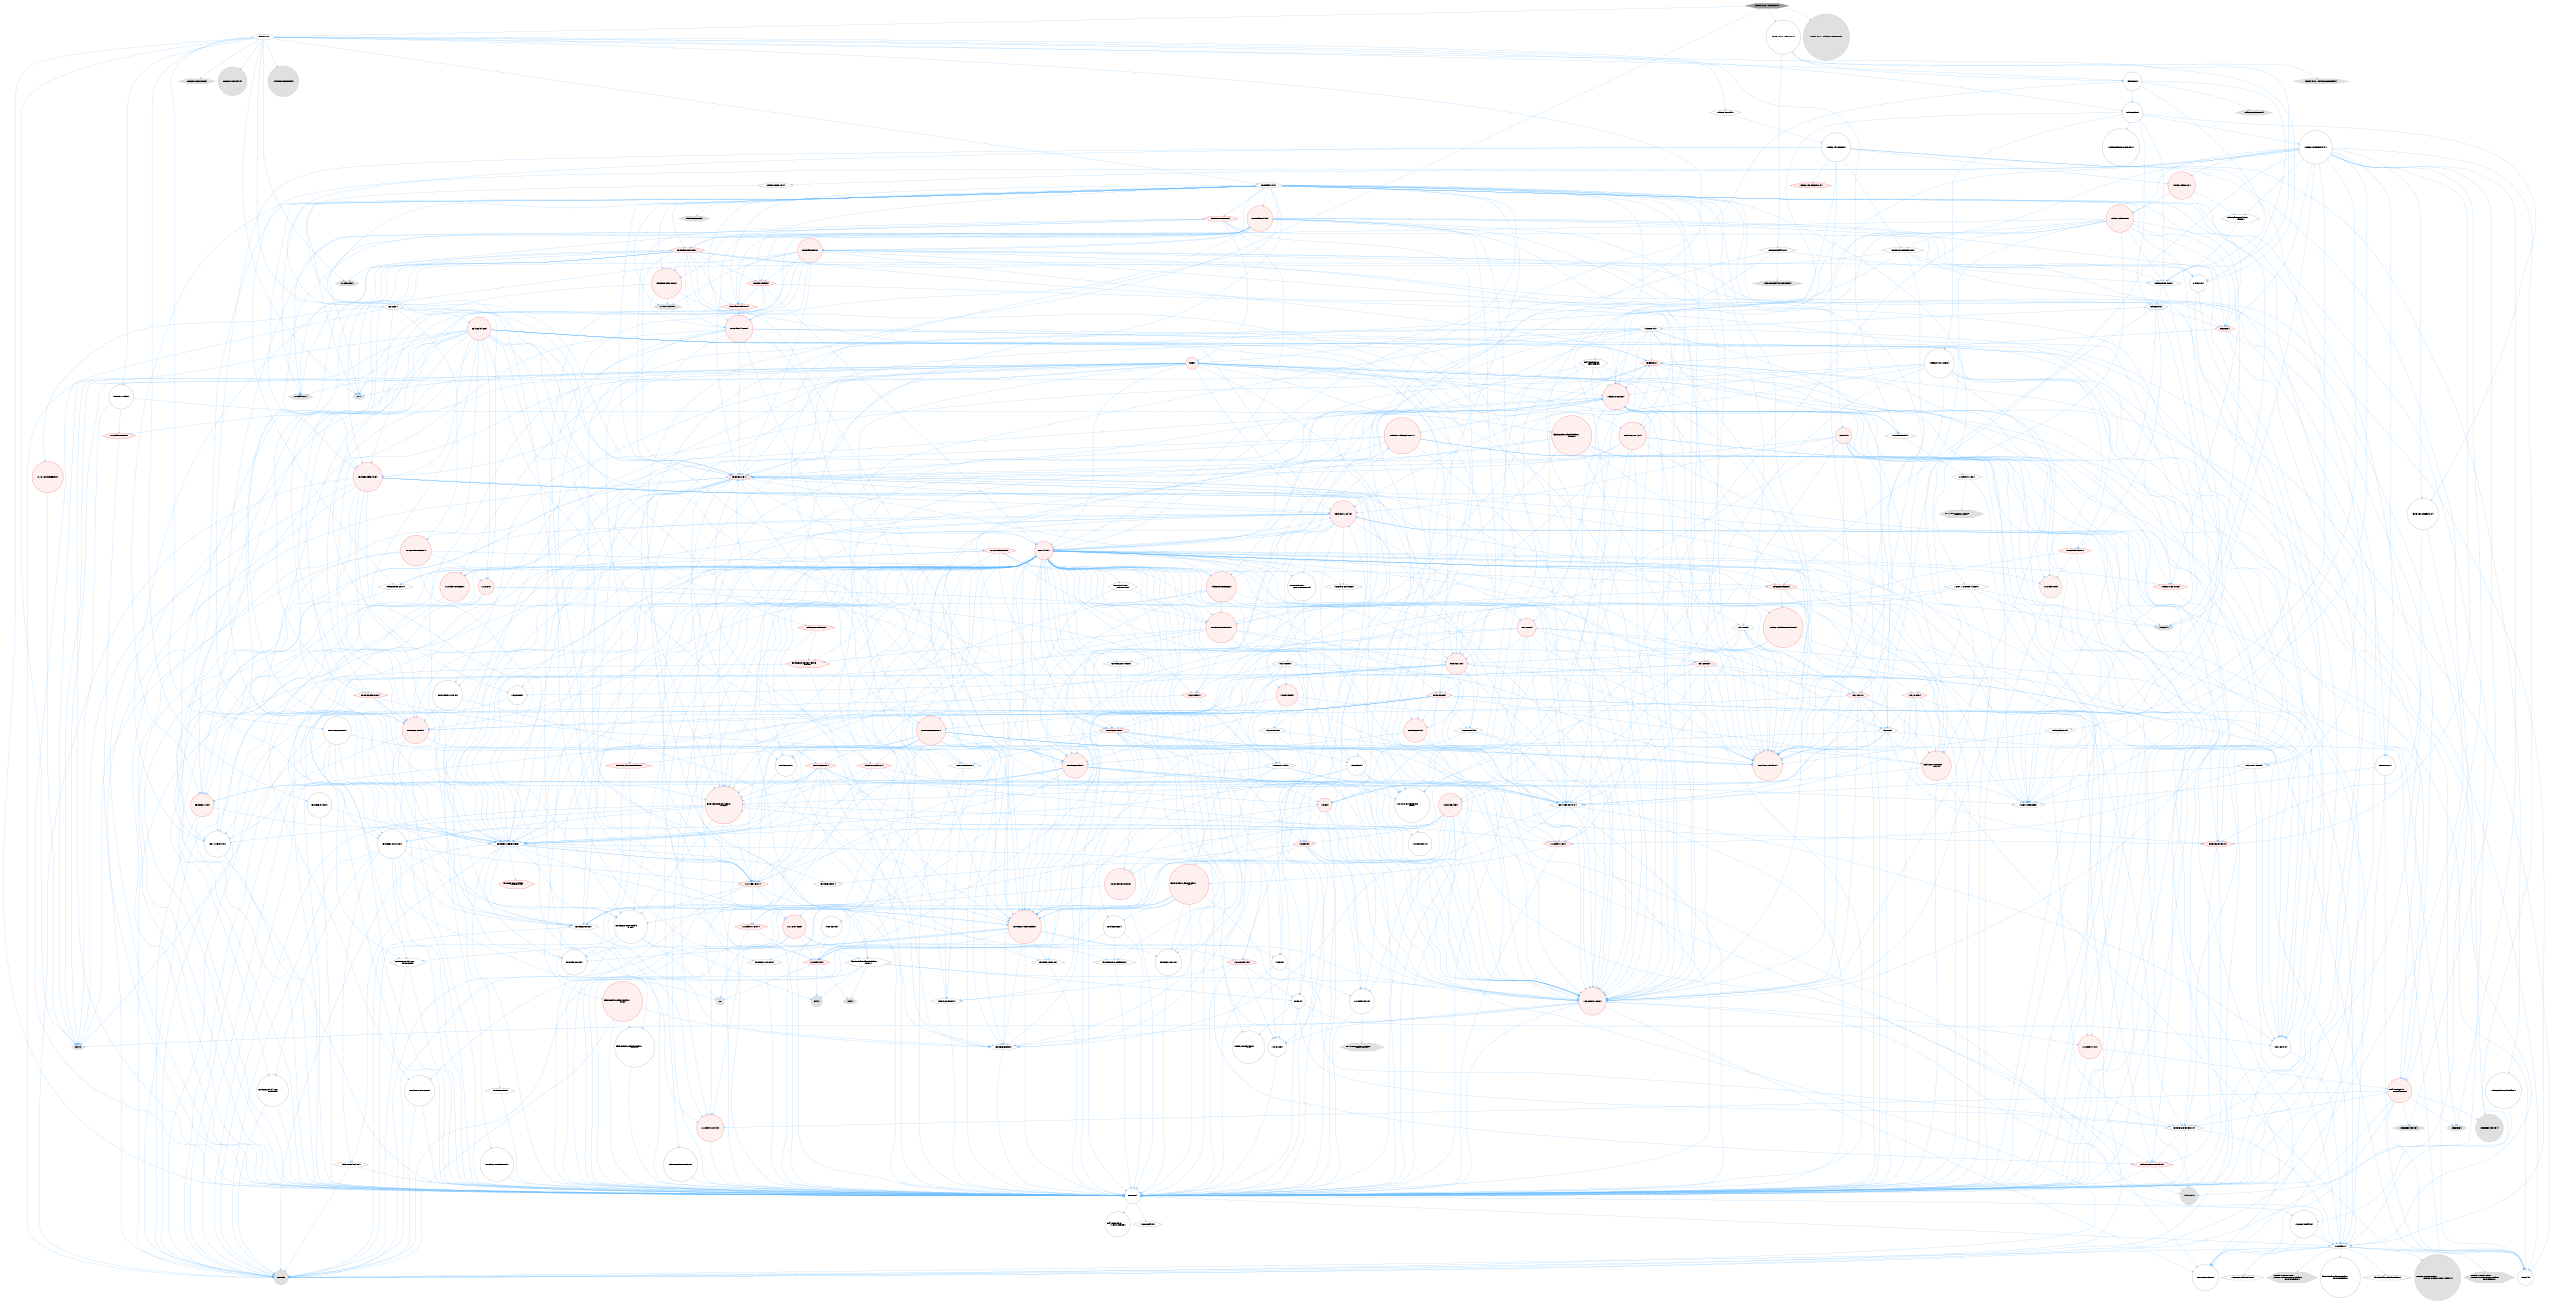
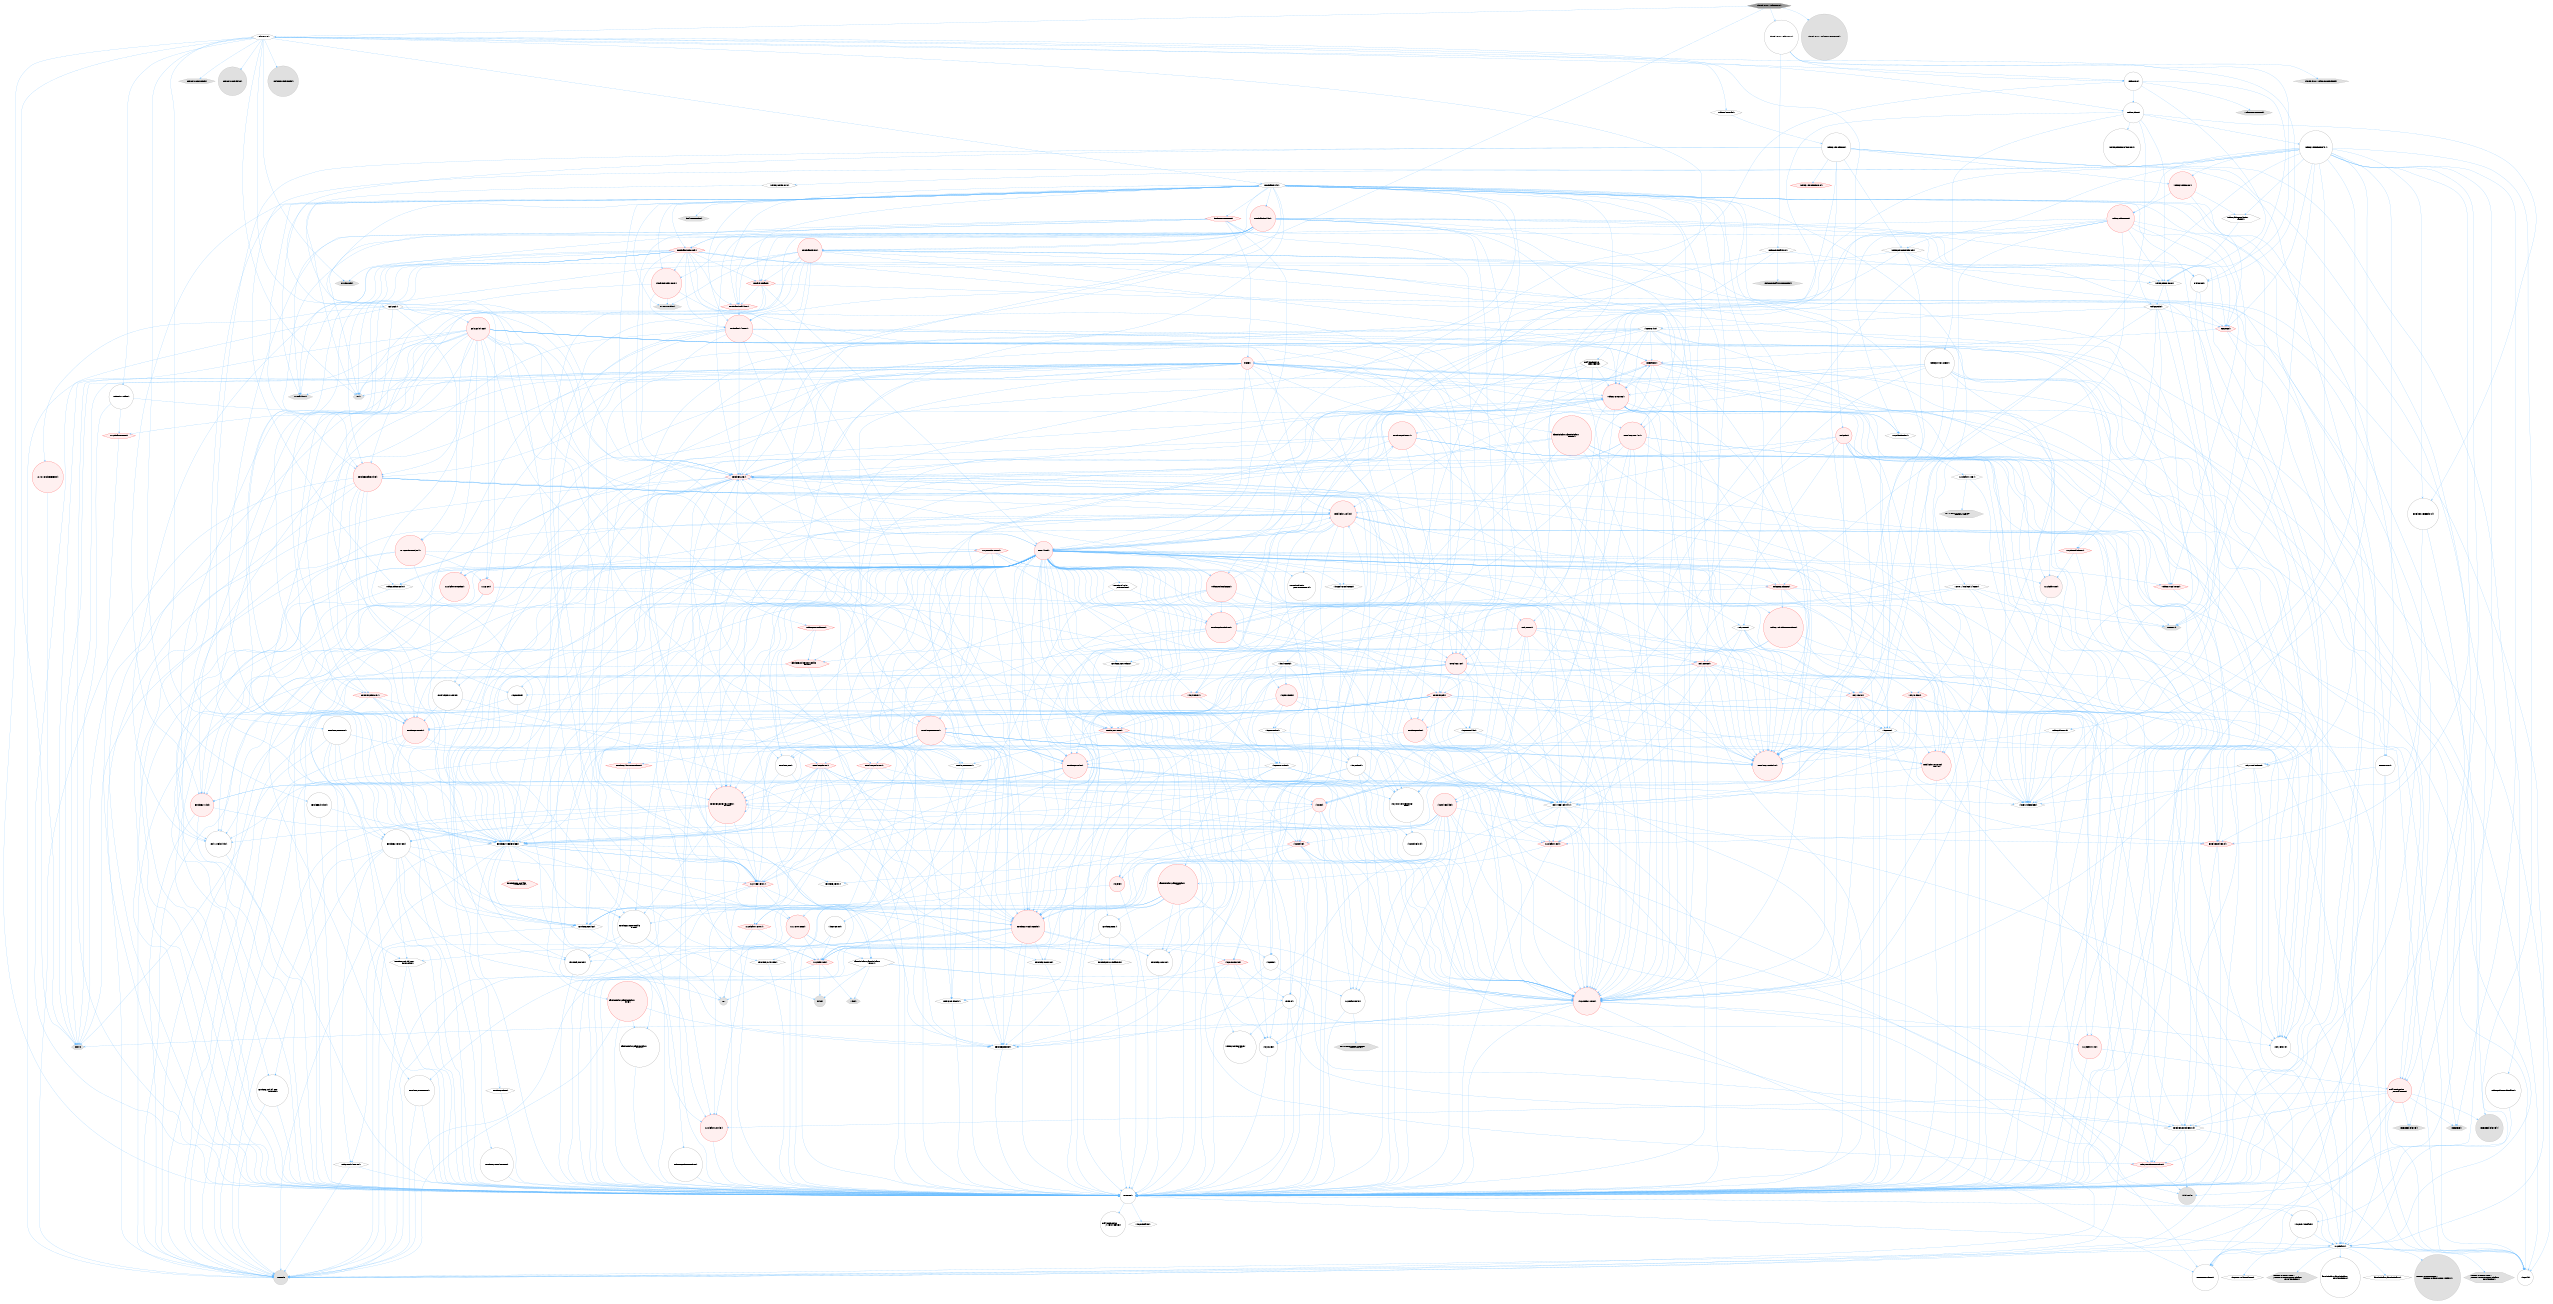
node "OrderedAsyncGate/StringConv.h": label "OrderedAsyncGate/StringConv.h" -> "Containers/StringConv.h"
node "Misc/PointerIsConvertible.h": label "Misc/PointerIsConvertible.h" -> "Misc/Char.h"
